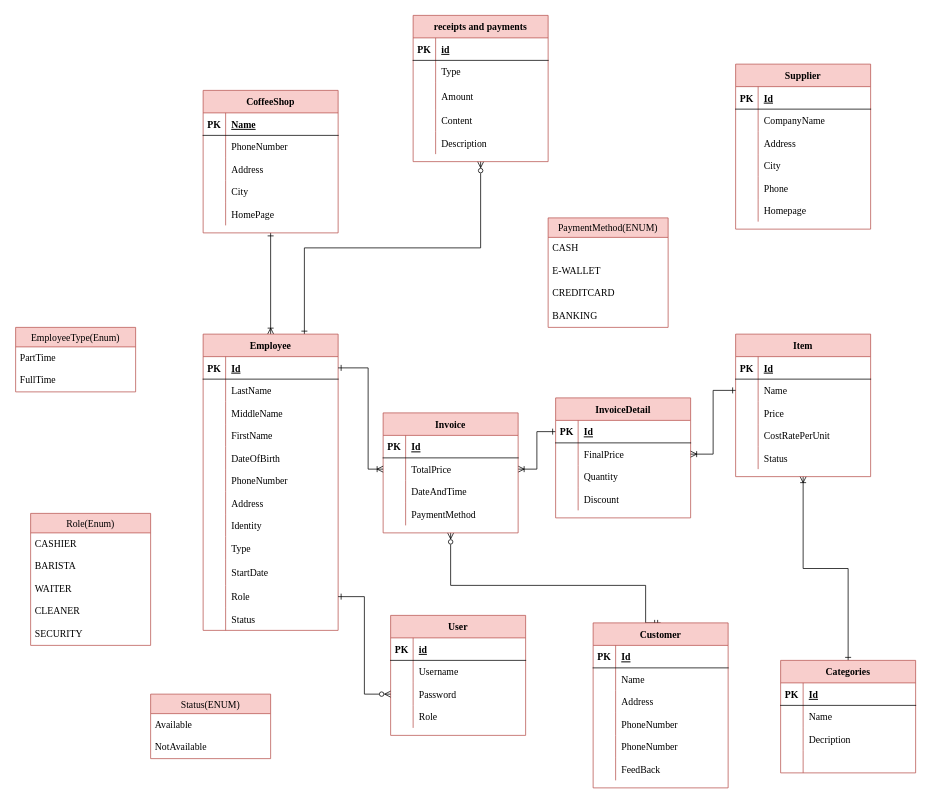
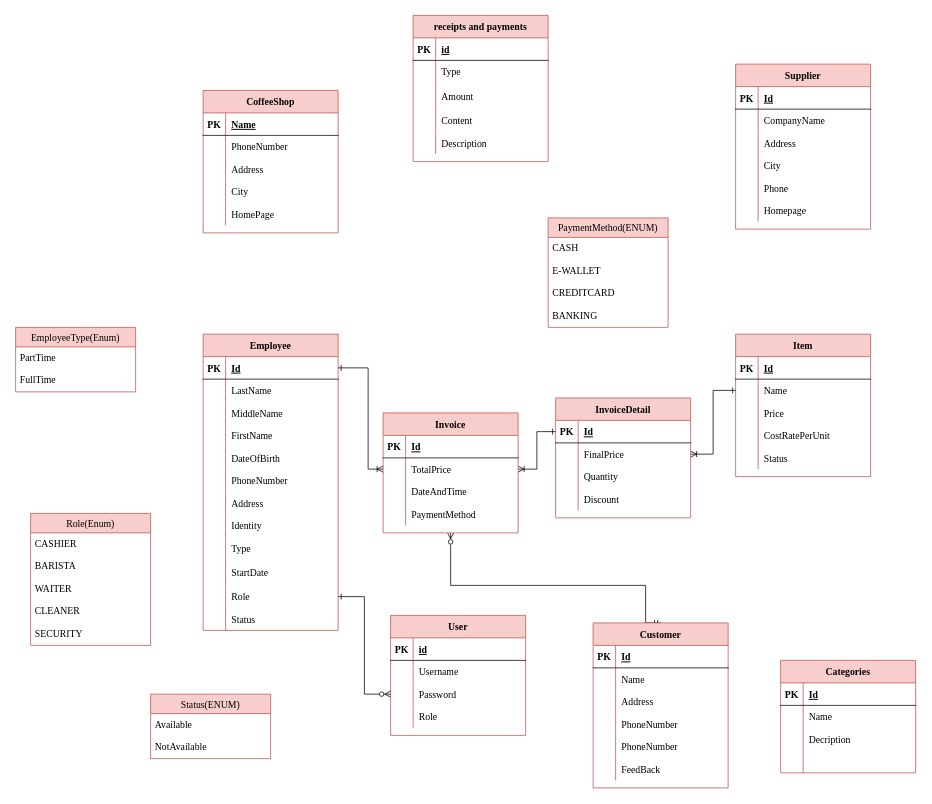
edge "receipts and payments" -- "Employee": removed
edge "CoffeeShop" -- "Employee": removed
edge "Item" -- "Categories": removed
